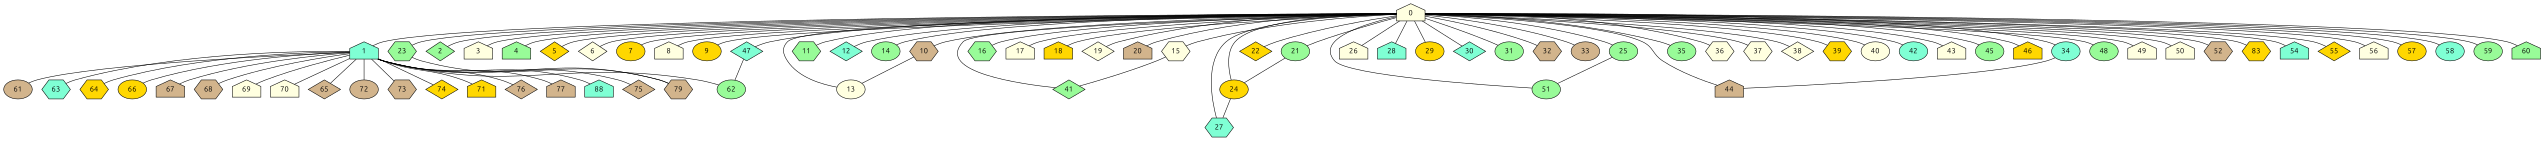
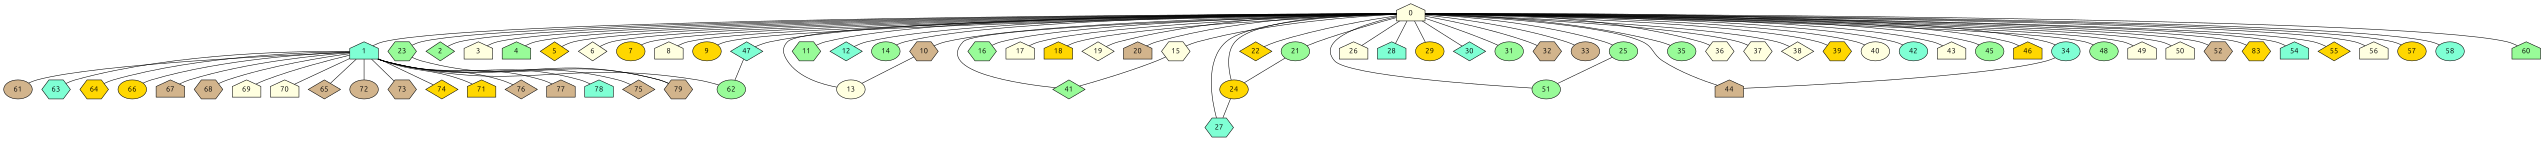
node "59": removed
node "88": label "88" -> "78"
